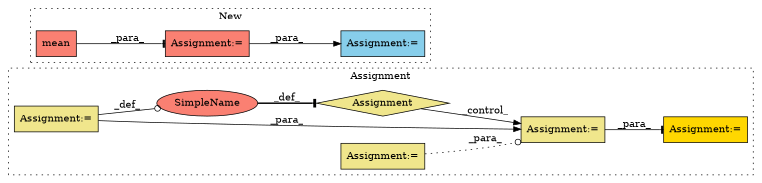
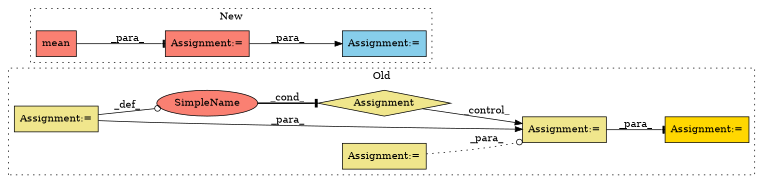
cluster "Assignment": label "Assignment" -> "Old"
edge "SimpleName" -> "Assignment": label "_def_" -> "_cond_"
